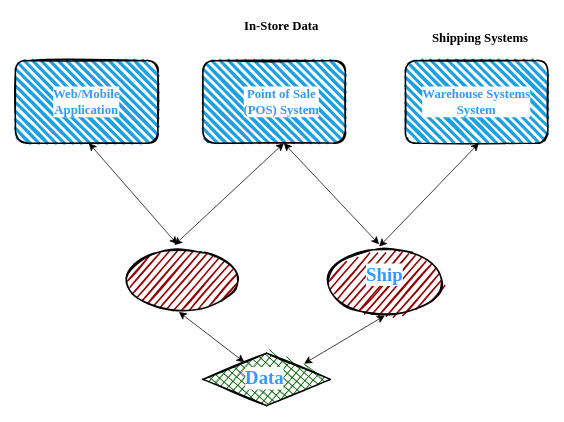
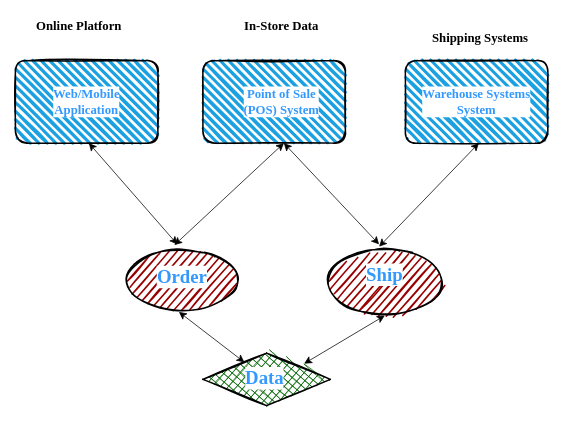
node "Online Platforn": added
node "Order": added
